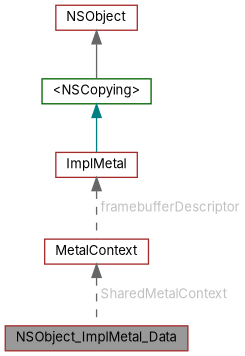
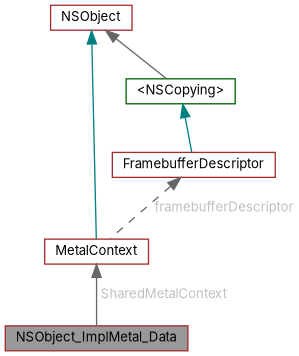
edge "MetalContext" -> "NSObject": added
node "ImplMetal": label "ImplMetal" -> "FramebufferDescriptor"
edge "NSObject_ImplMetal_Data" -> "MetalContext": style dashed -> solid
